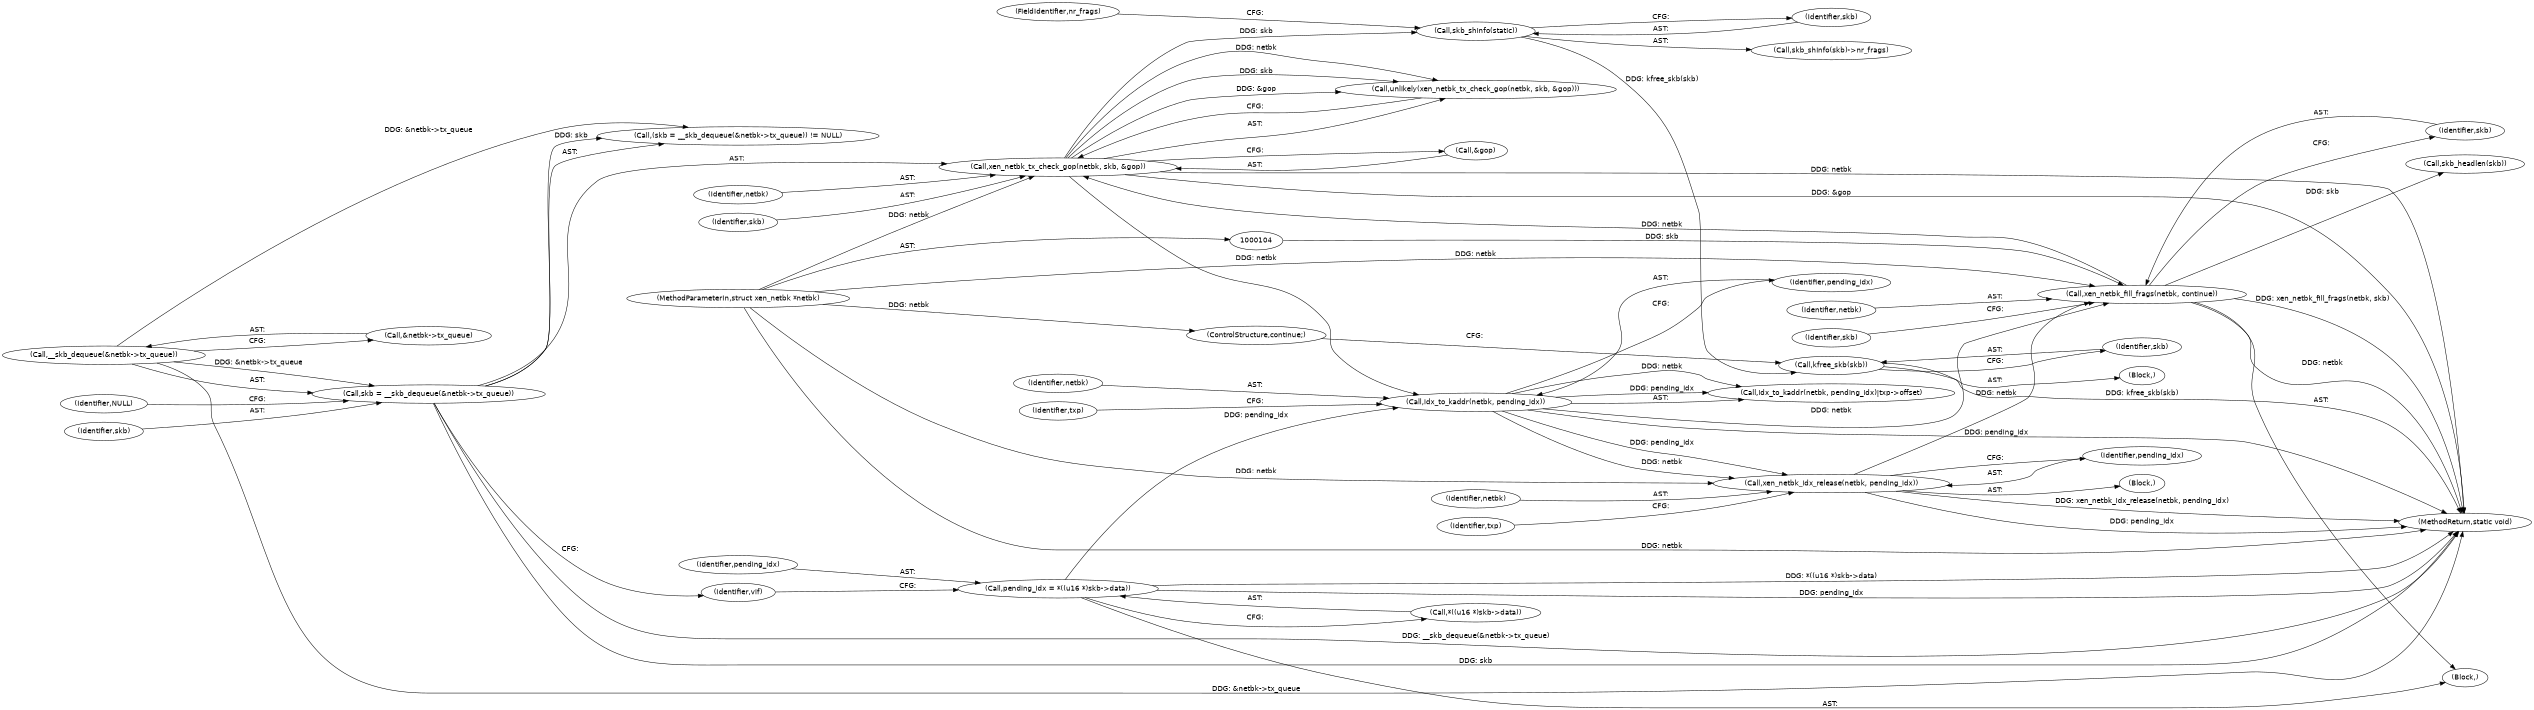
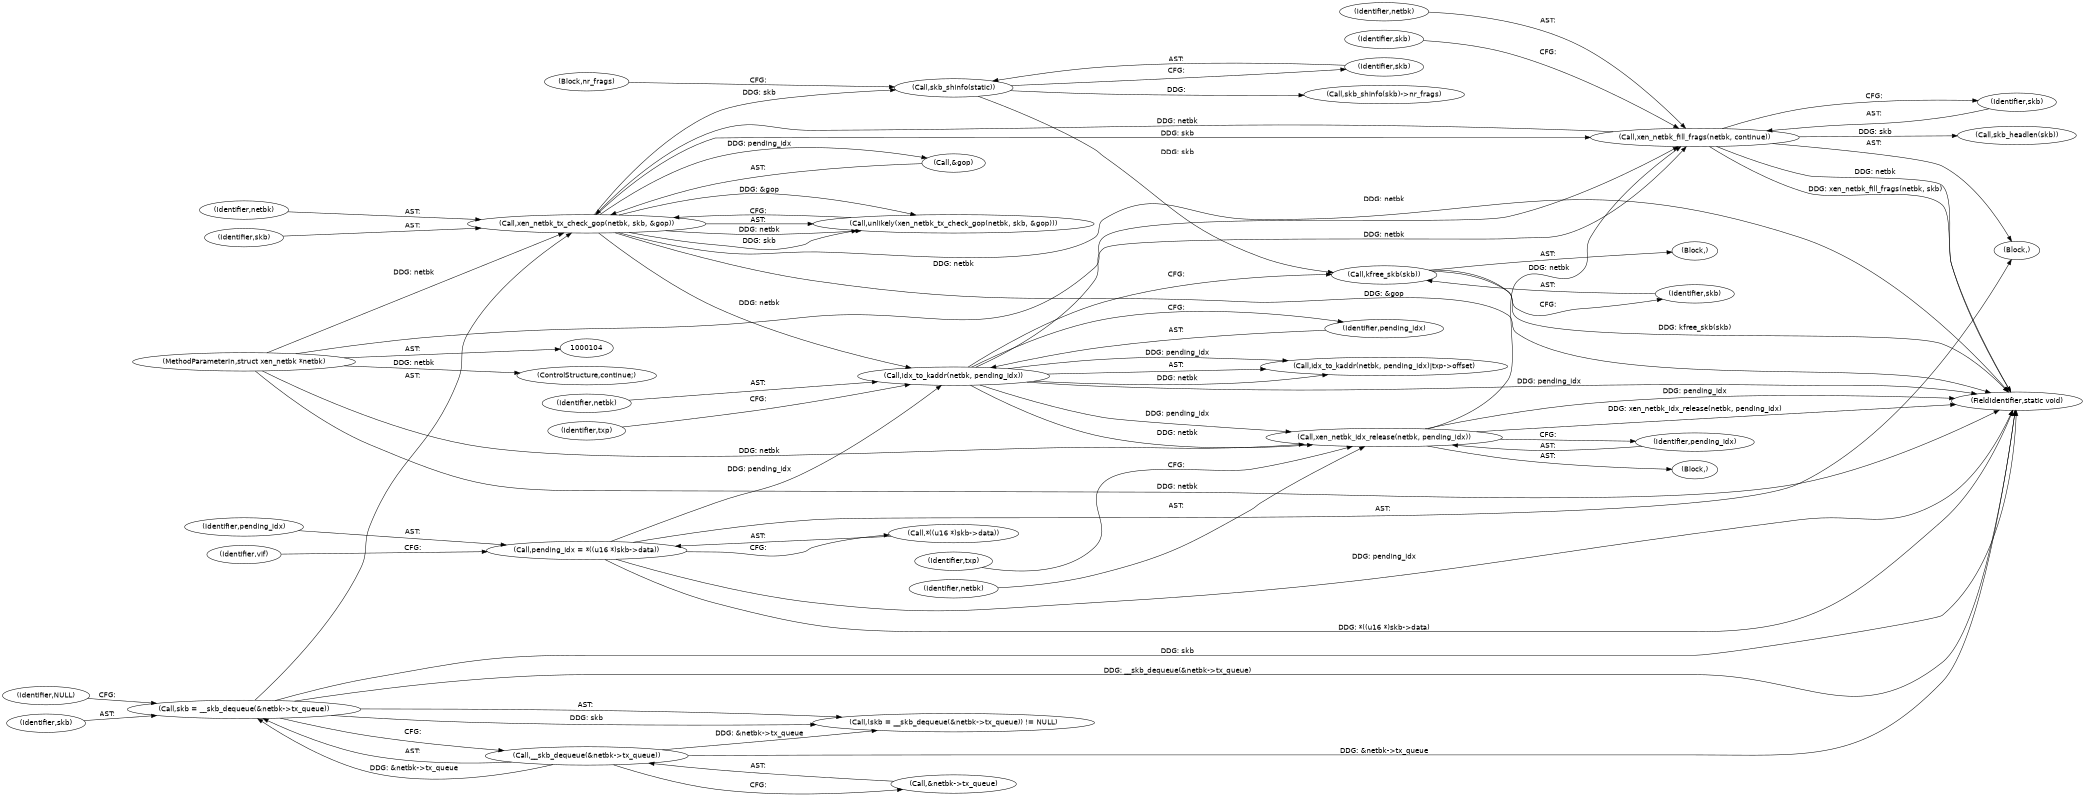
node "(FieldIdentifier,nr_frags)": label "(FieldIdentifier,nr_frags)" -> "(Block,nr_frags)"
edge "(Call,skb_shinfo(static))" -> "(Call,skb_shinfo(skb)->nr_frags)": label "AST: " -> "DDG: "
edge "(Call,skb_shinfo(static))" -> "(Call,kfree_skb(skb))": label "DDG: kfree_skb(skb)" -> "DDG: skb"
edge "(Call,xen_netbk_tx_check_gop(netbk, skb, &gop))" -> "(Call,&gop)": label "CFG: " -> "DDG: pending_idx"
edge "1000104" -> "(Call,xen_netbk_fill_frags(netbk, continue))": now "(Call,xen_netbk_tx_check_gop(netbk, skb, &gop))" -> "(Call,xen_netbk_fill_frags(netbk, continue))"
edge "(ControlStructure,continue;)" -> "(Call,kfree_skb(skb))": now "(Call,idx_to_kaddr(netbk, pending_idx))" -> "(Call,kfree_skb(skb))"
node "(MethodReturn,static void)": label "(MethodReturn,static void)" -> "(FieldIdentifier,static void)"
edge "(Call,skb = __skb_dequeue(&netbk->tx_queue))" -> "(Identifier,vif)": now "(Call,skb = __skb_dequeue(&netbk->tx_queue))" -> "(Call,__skb_dequeue(&netbk->tx_queue))"
